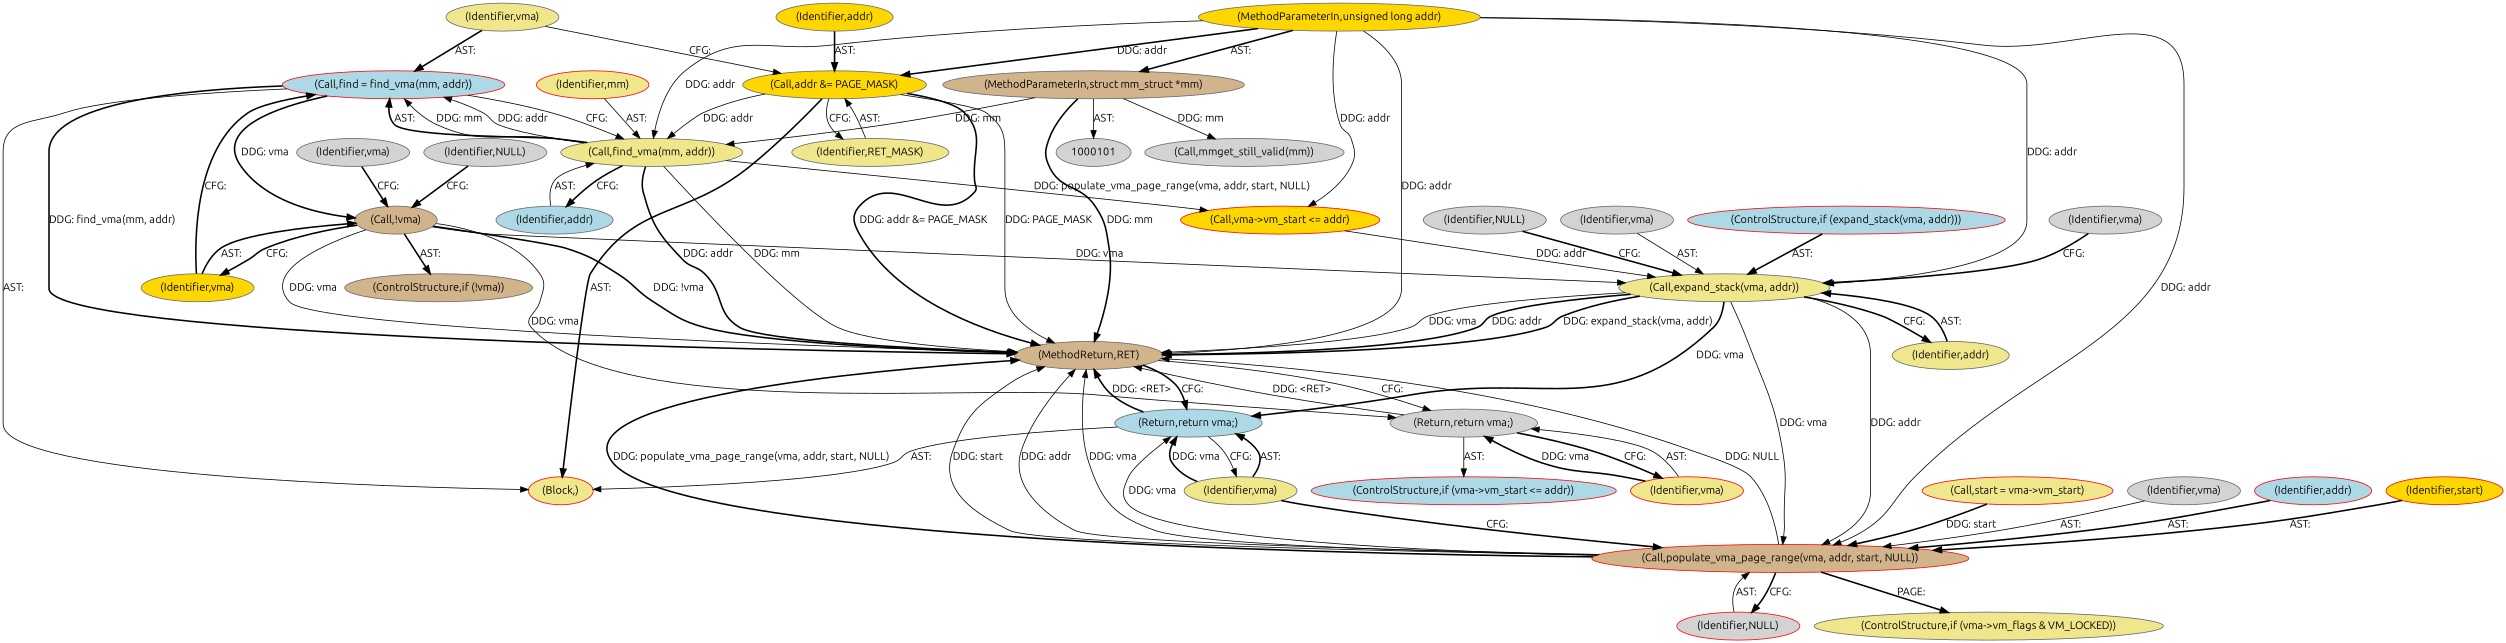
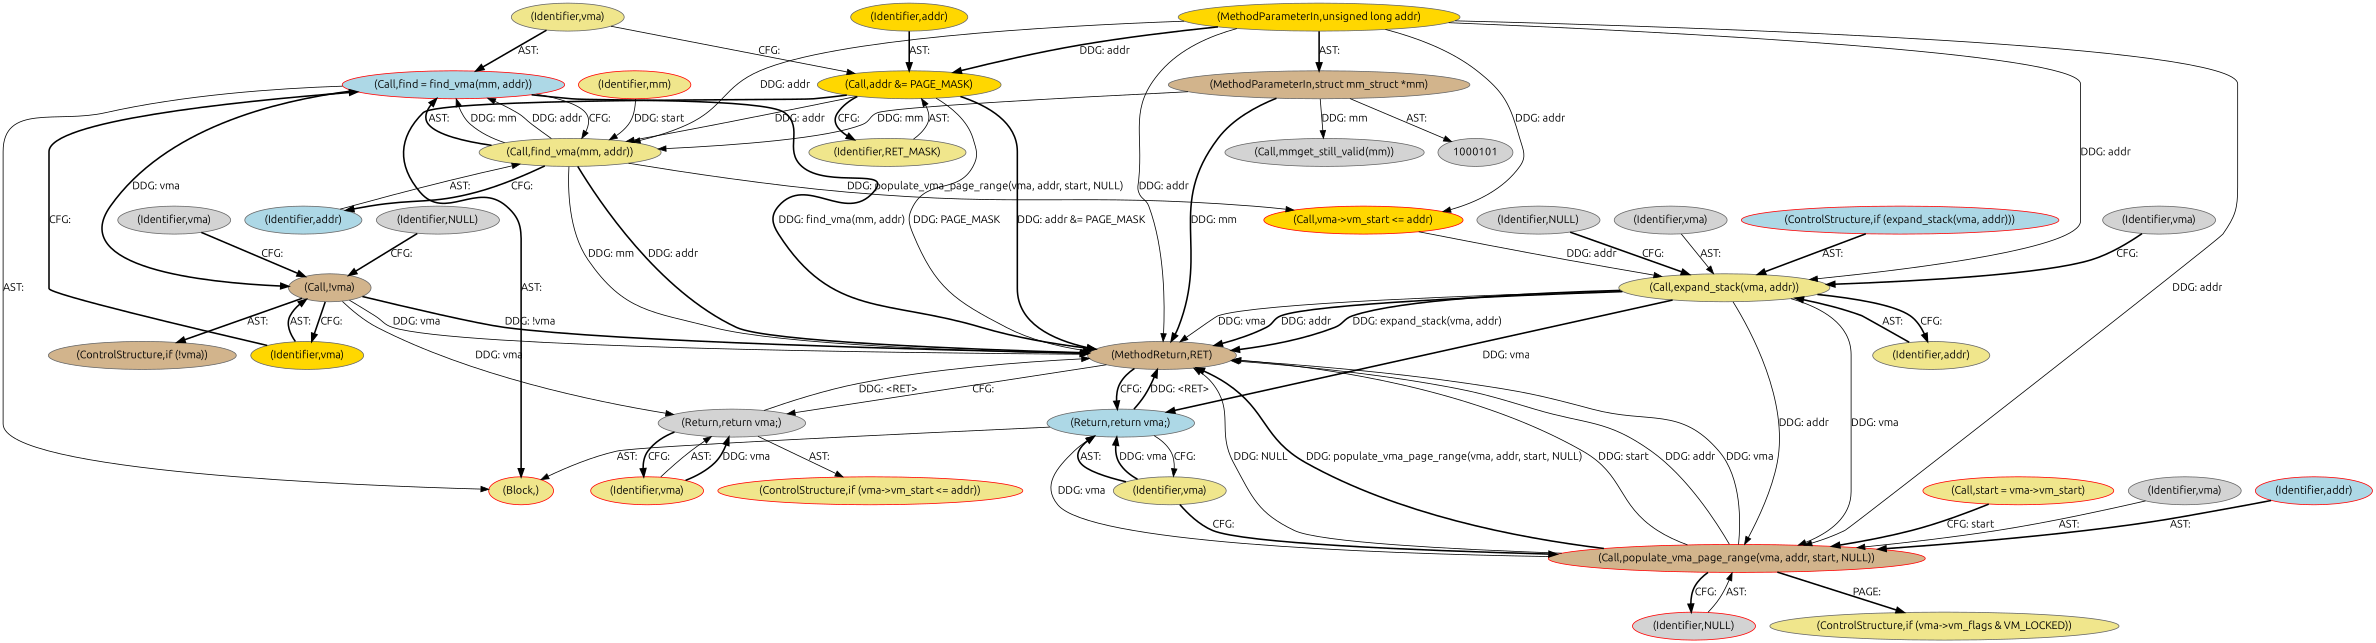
edge "(Call,addr &= PAGE_MASK)" -> "(Identifier,RET_MASK)": style solid -> bold
edge "(Identifier,mm)" -> "(Call,find_vma(mm, addr))": label "AST: " -> "DDG: start"
edge "(Call,!vma)" -> "(Call,expand_stack(vma, addr))": removed, label "DDG: vma"
node "(ControlStructure,if (vma->vm_start <= addr))": fillcolor lightblue -> khaki
node "(Identifier,start)": removed
edge "(Call,start = vma->vm_start)" -> "(Call,populate_vma_page_range(vma, addr, start, NULL))": label "DDG: start" -> "CFG: start"
